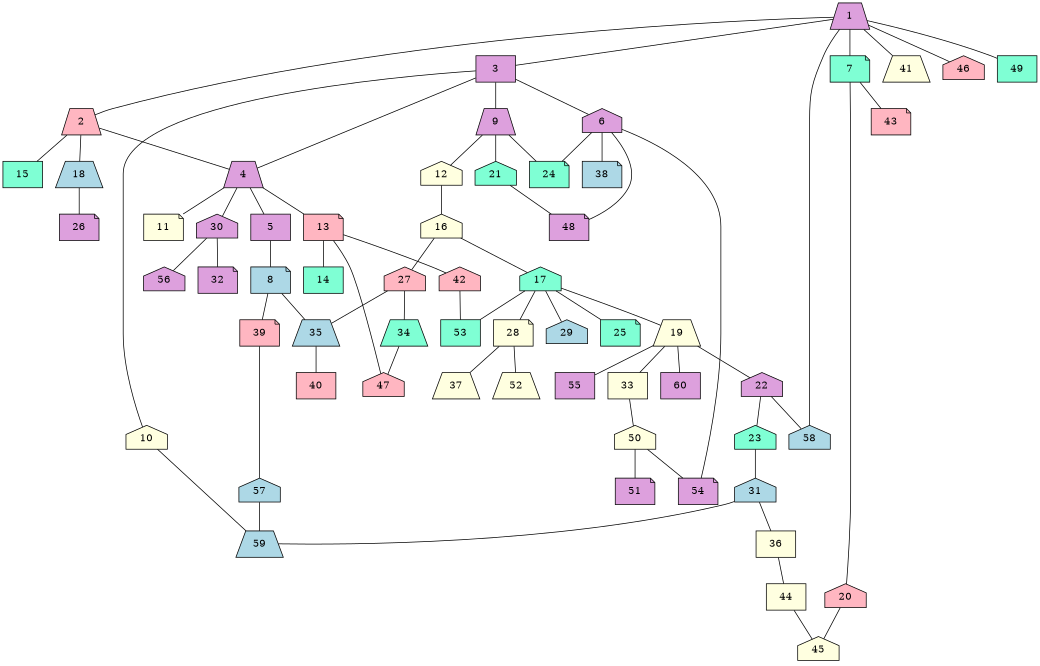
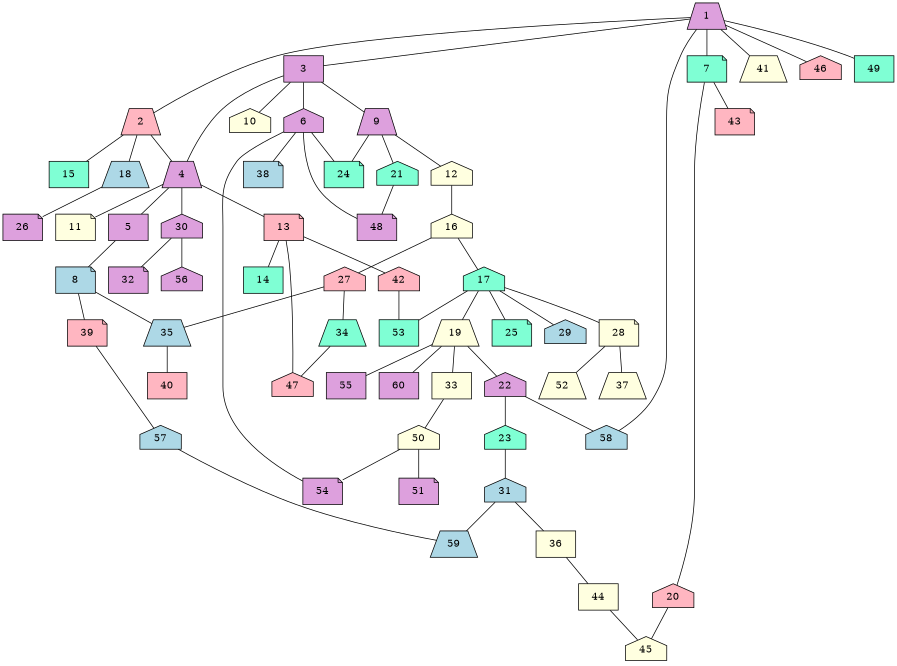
edge "10" -- "59": removed
